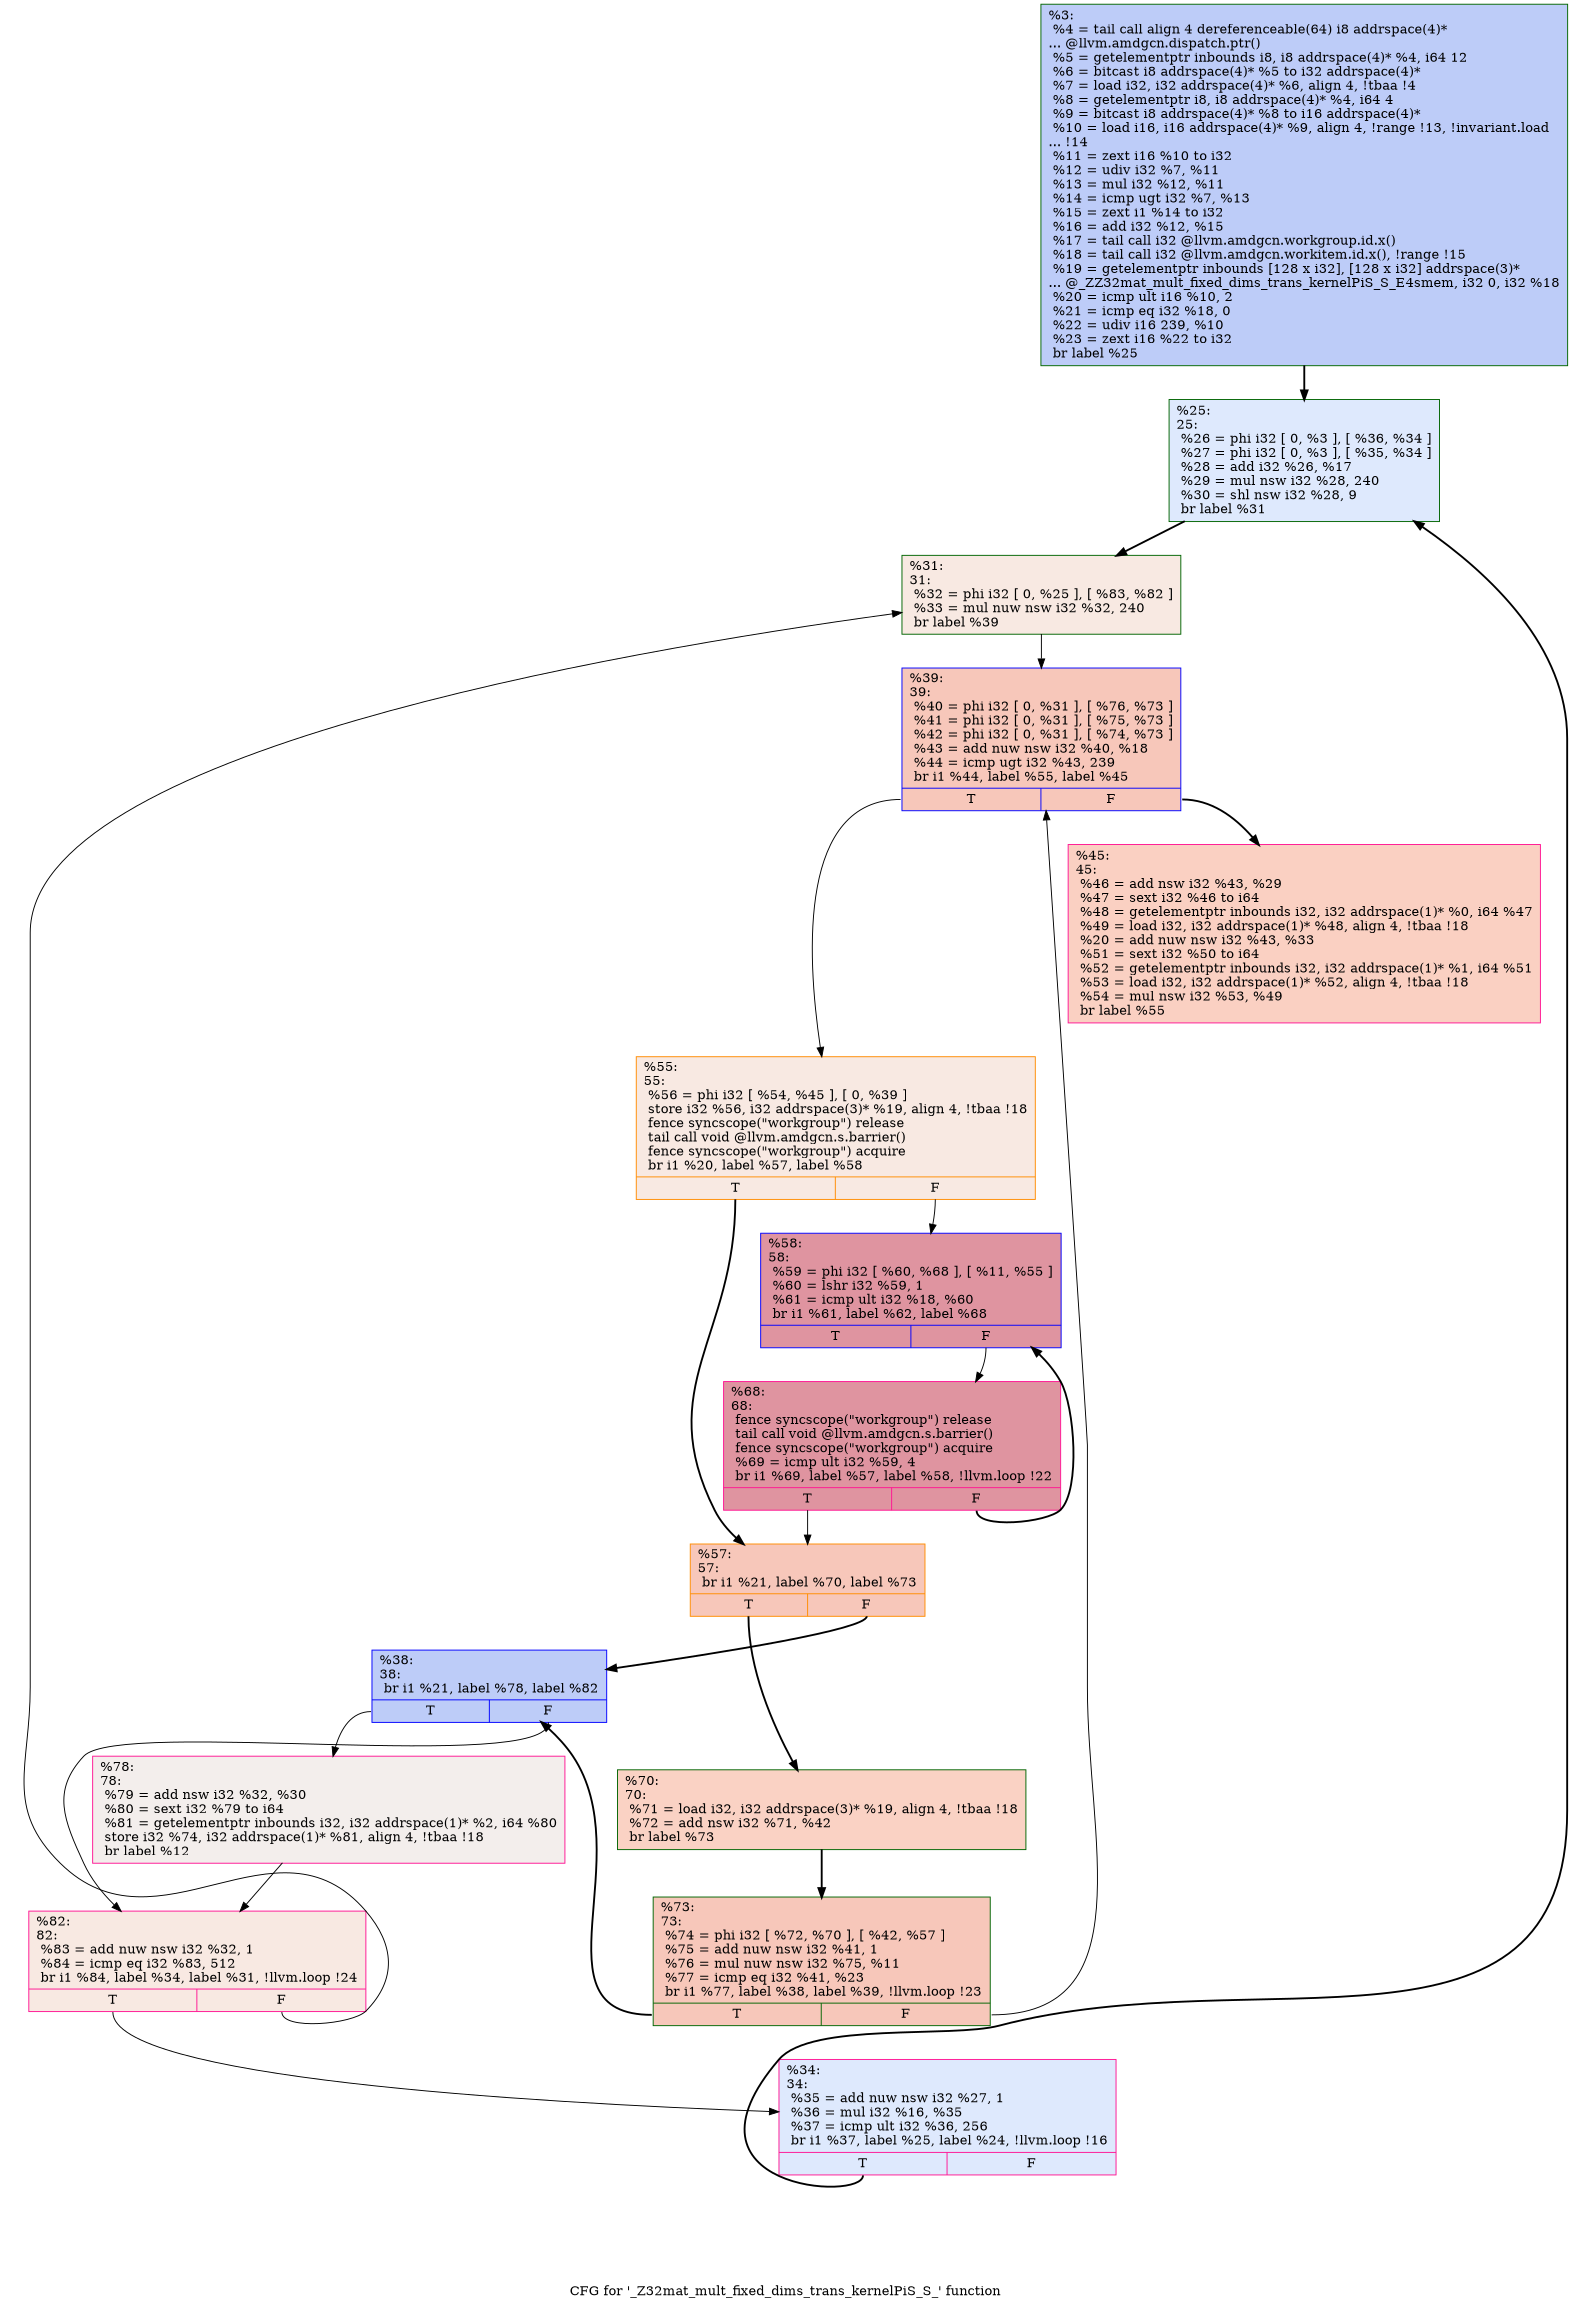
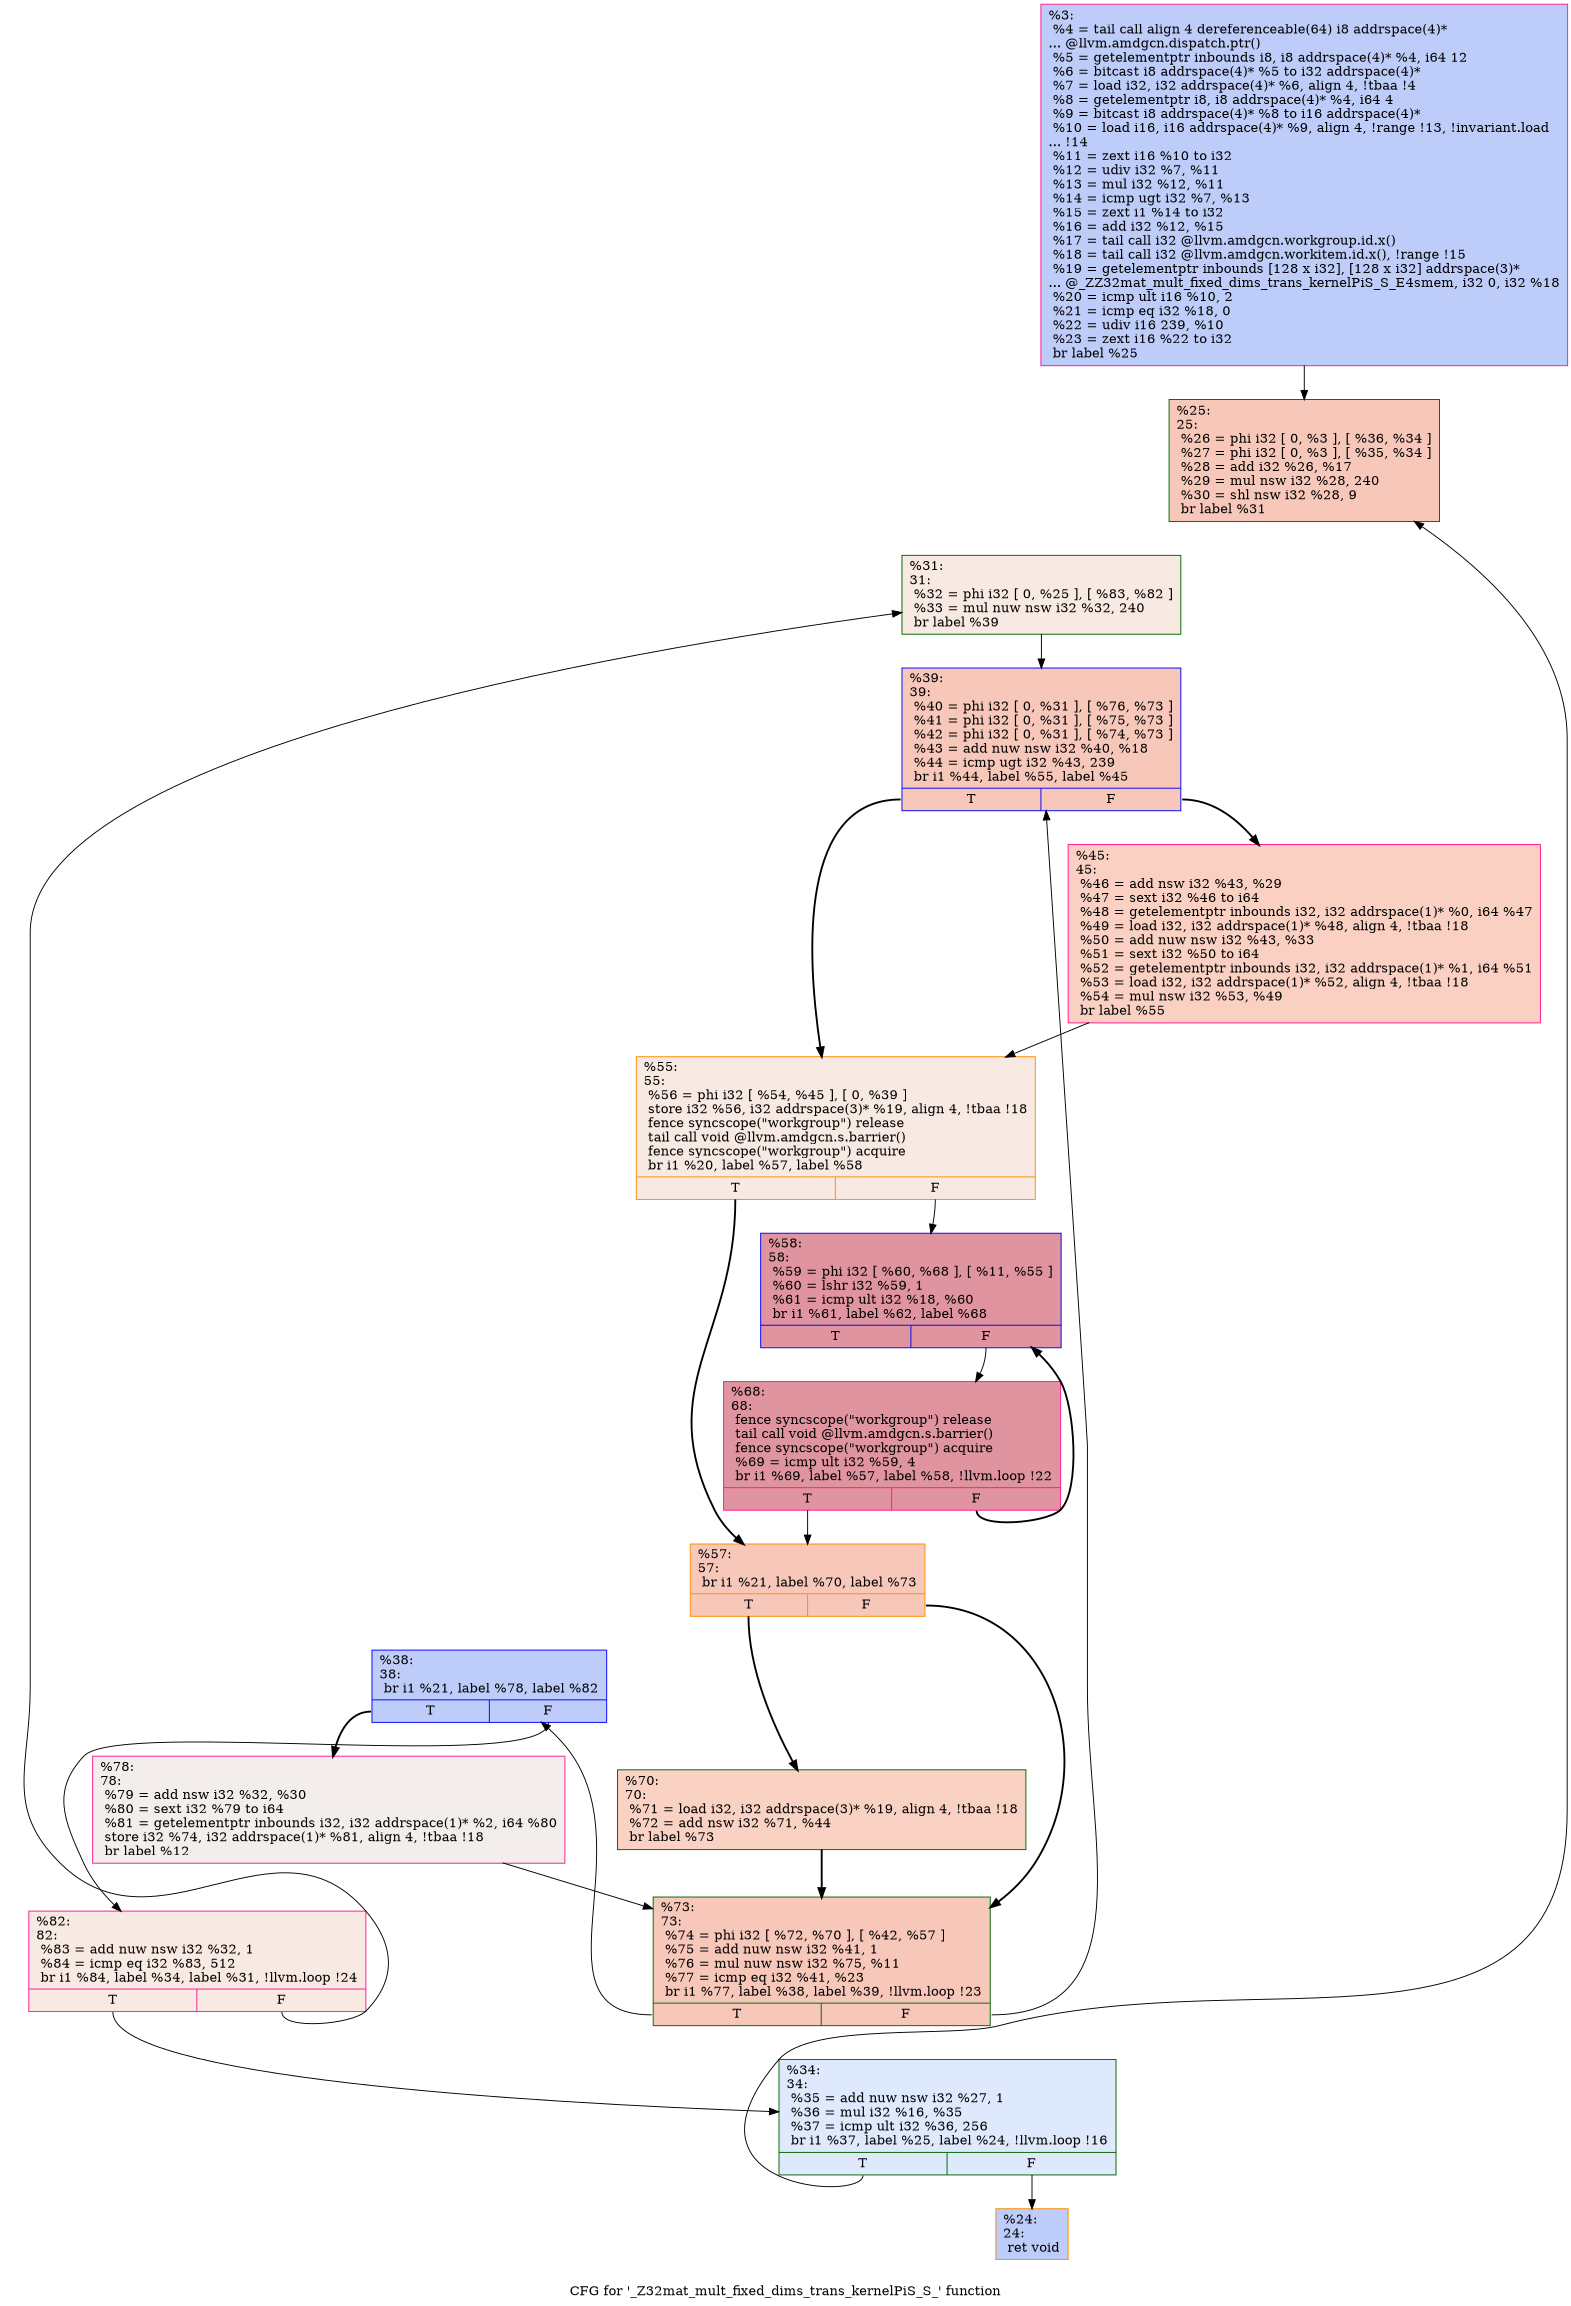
node "%3:": color darkgreen -> deeppink
edge "%3:" -> "%25:": style bold -> solid
node "%25:": fillcolor #b5cdfa70 -> #ec7f6370
edge "%25:" -> "%31:": removed
edge "%39:" -> "%55:": style solid -> bold
node "%45:": text "%20 = add nuw nsw i32 %43, %33" -> "%50 = add nuw nsw i32 %43, %33"
edge "%45:" -> "%55:": added
edge "%57:" -> "%38:": now "%57:" -> "%73:"
edge "%34:" -> "%25:": style bold -> solid
edge "%38:" -> "%78:": style solid -> bold
node "%70:": text "%72 = add nsw i32 %71, %42" -> "%72 = add nsw i32 %71, %44"
edge "%78:" -> "%82:": now "%78:" -> "%73:"
edge "%73:" -> "%38:": style bold -> solid
node "%34:": color deeppink -> darkgreen
node "%24:": added
